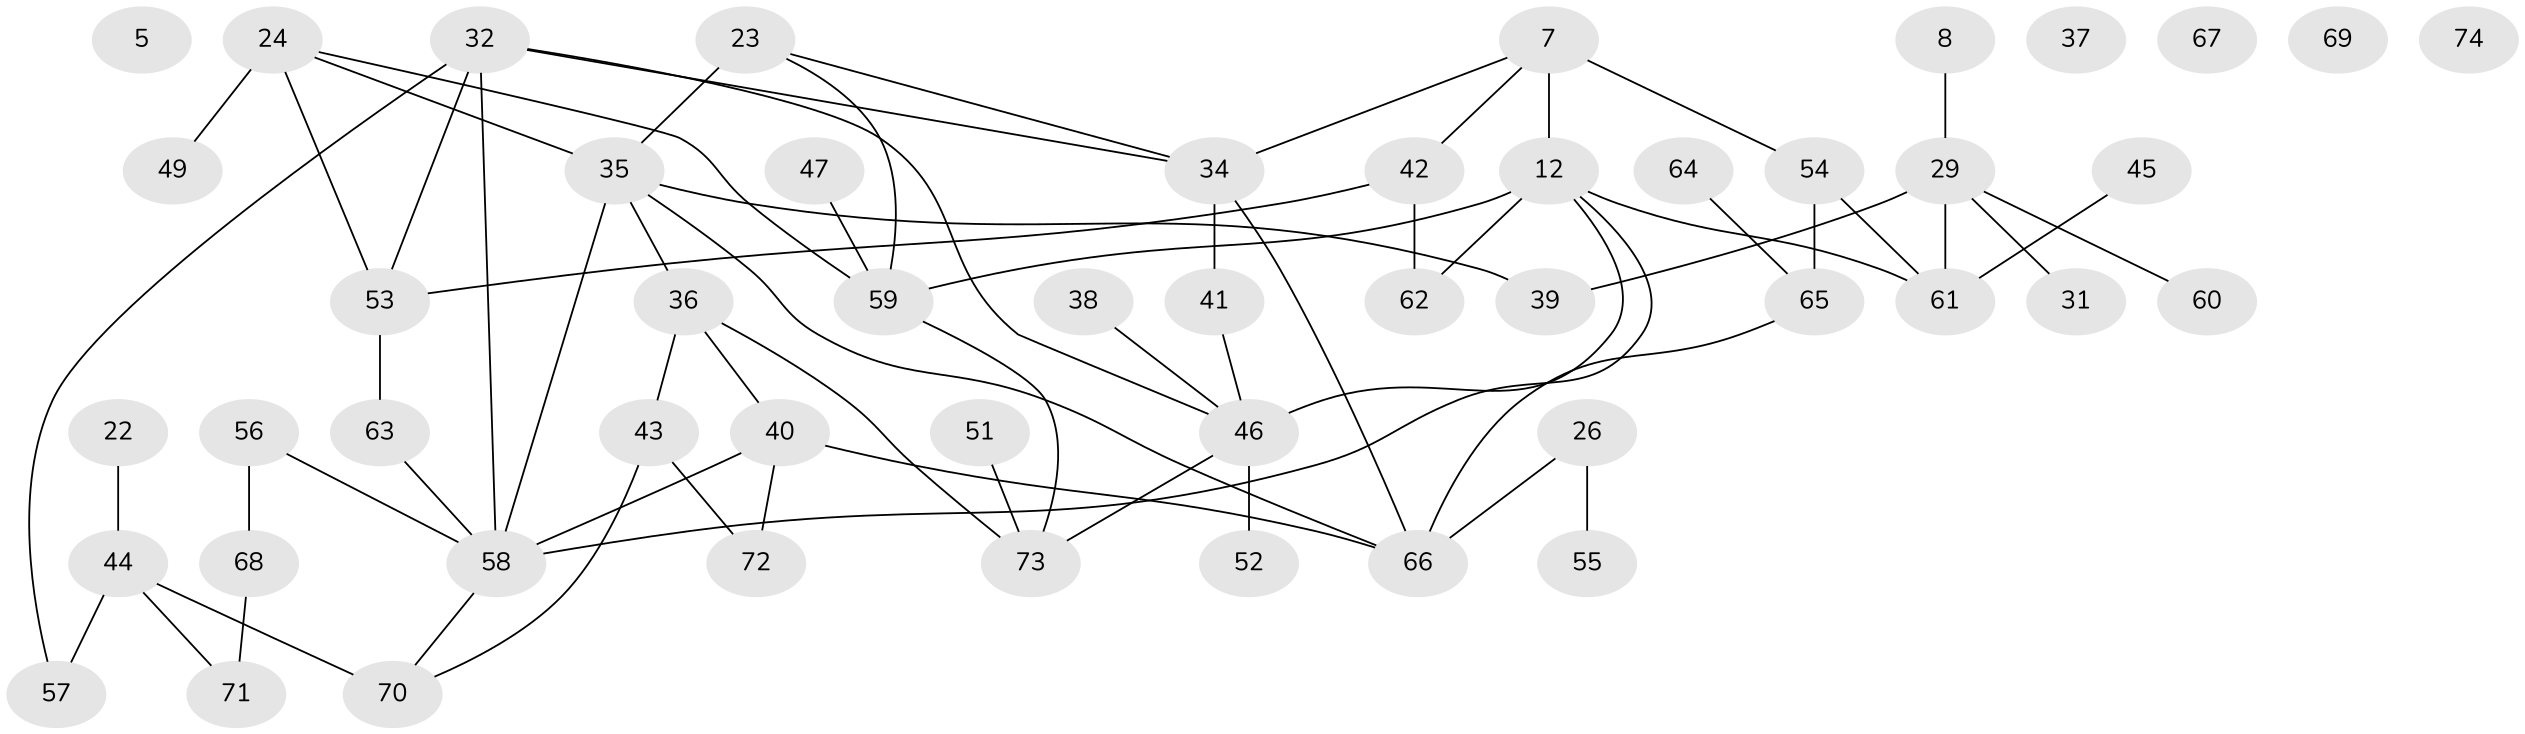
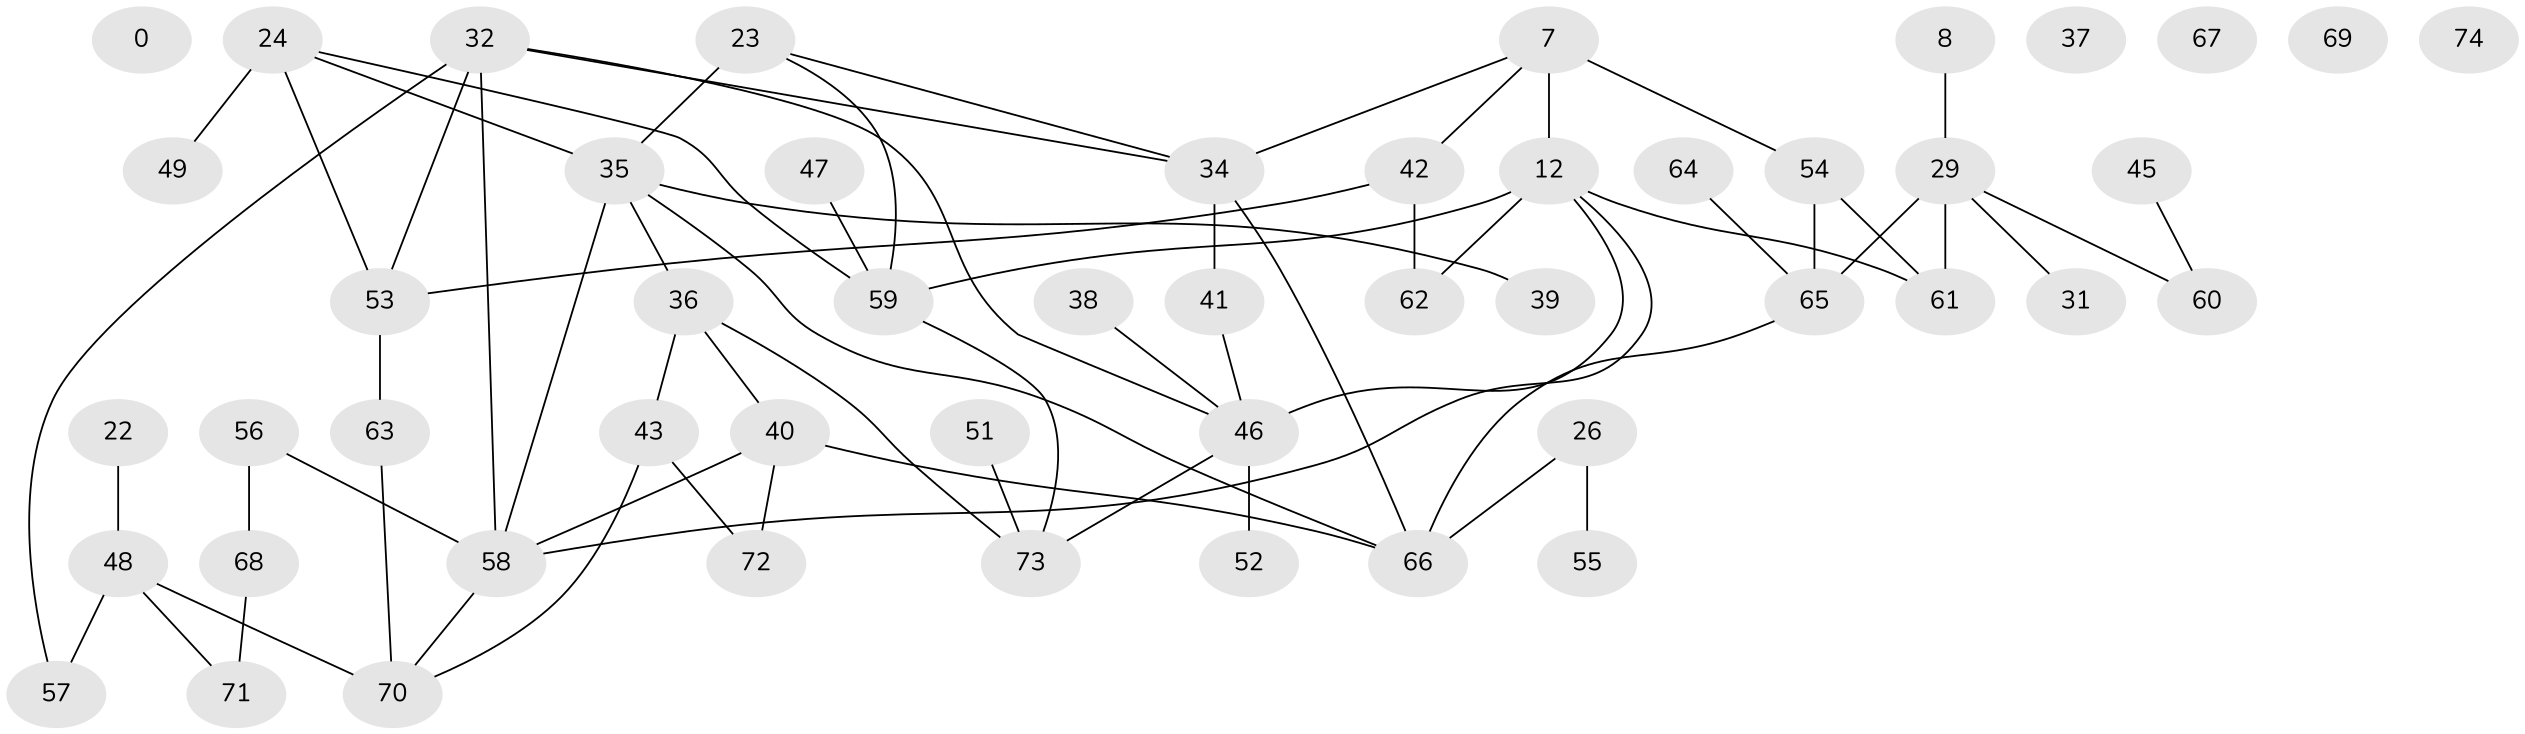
node "5": label "5" -> "0"
edge "45" -- "61": now "45" -- "60"
edge "29" -- "39": now "29" -- "65"
edge "63" -- "58": now "63" -- "70"
node "44": label "44" -> "48"
